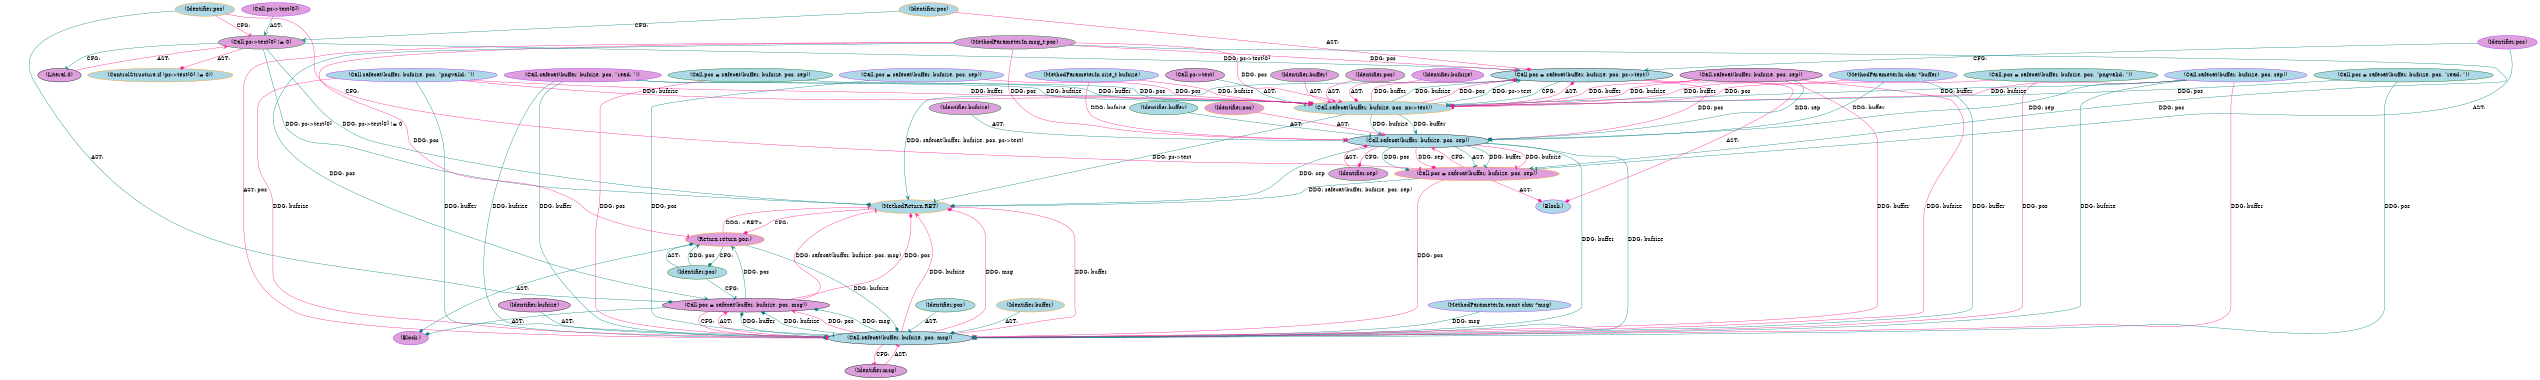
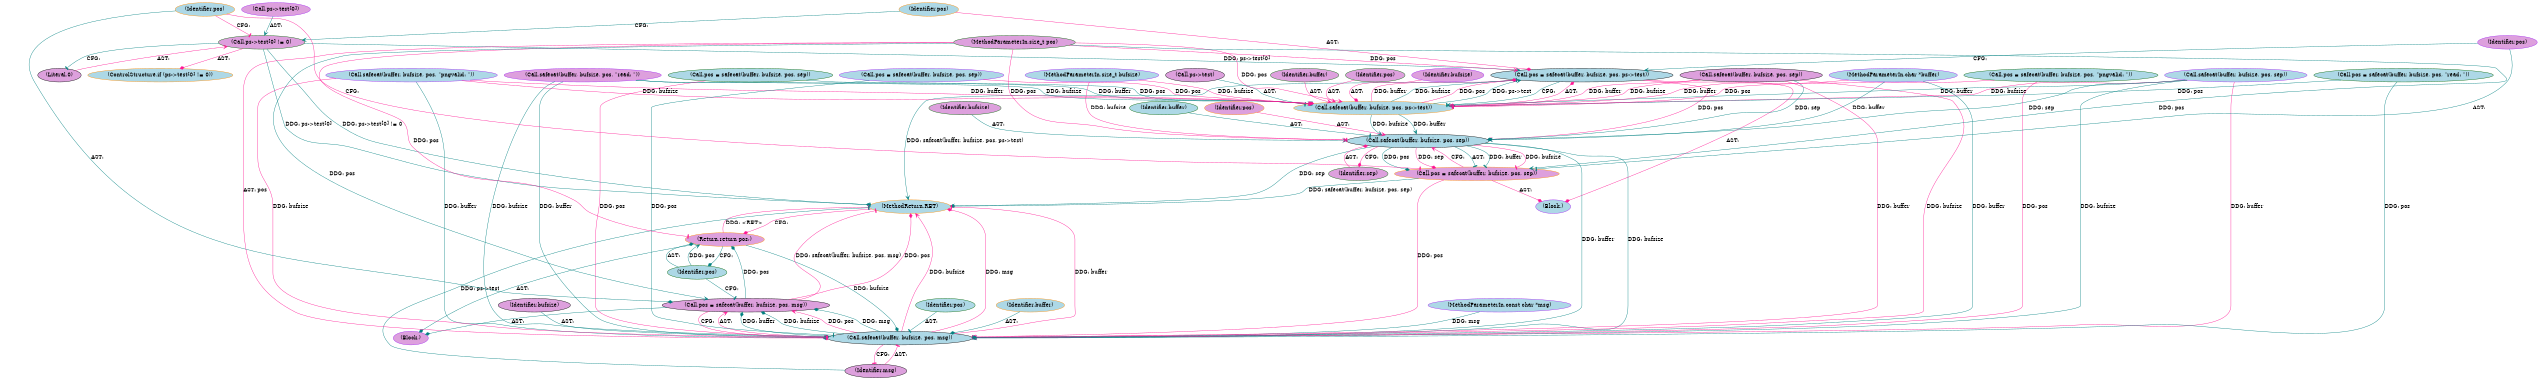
node "(MethodParameterIn,msg_t pos)": label "(MethodParameterIn,msg_t pos)" -> "(MethodParameterIn,size_t pos)"
edge "(Call,safecat(buffer, bufsize, pos, ps->test))" -> "(MethodReturn,RET)": now "(Identifier,msg)" -> "(MethodReturn,RET)"
edge "(Call,pos = safecat(buffer, bufsize, pos, msg))" -> "(Return,return pos;)": arrowhead vee -> diamond
